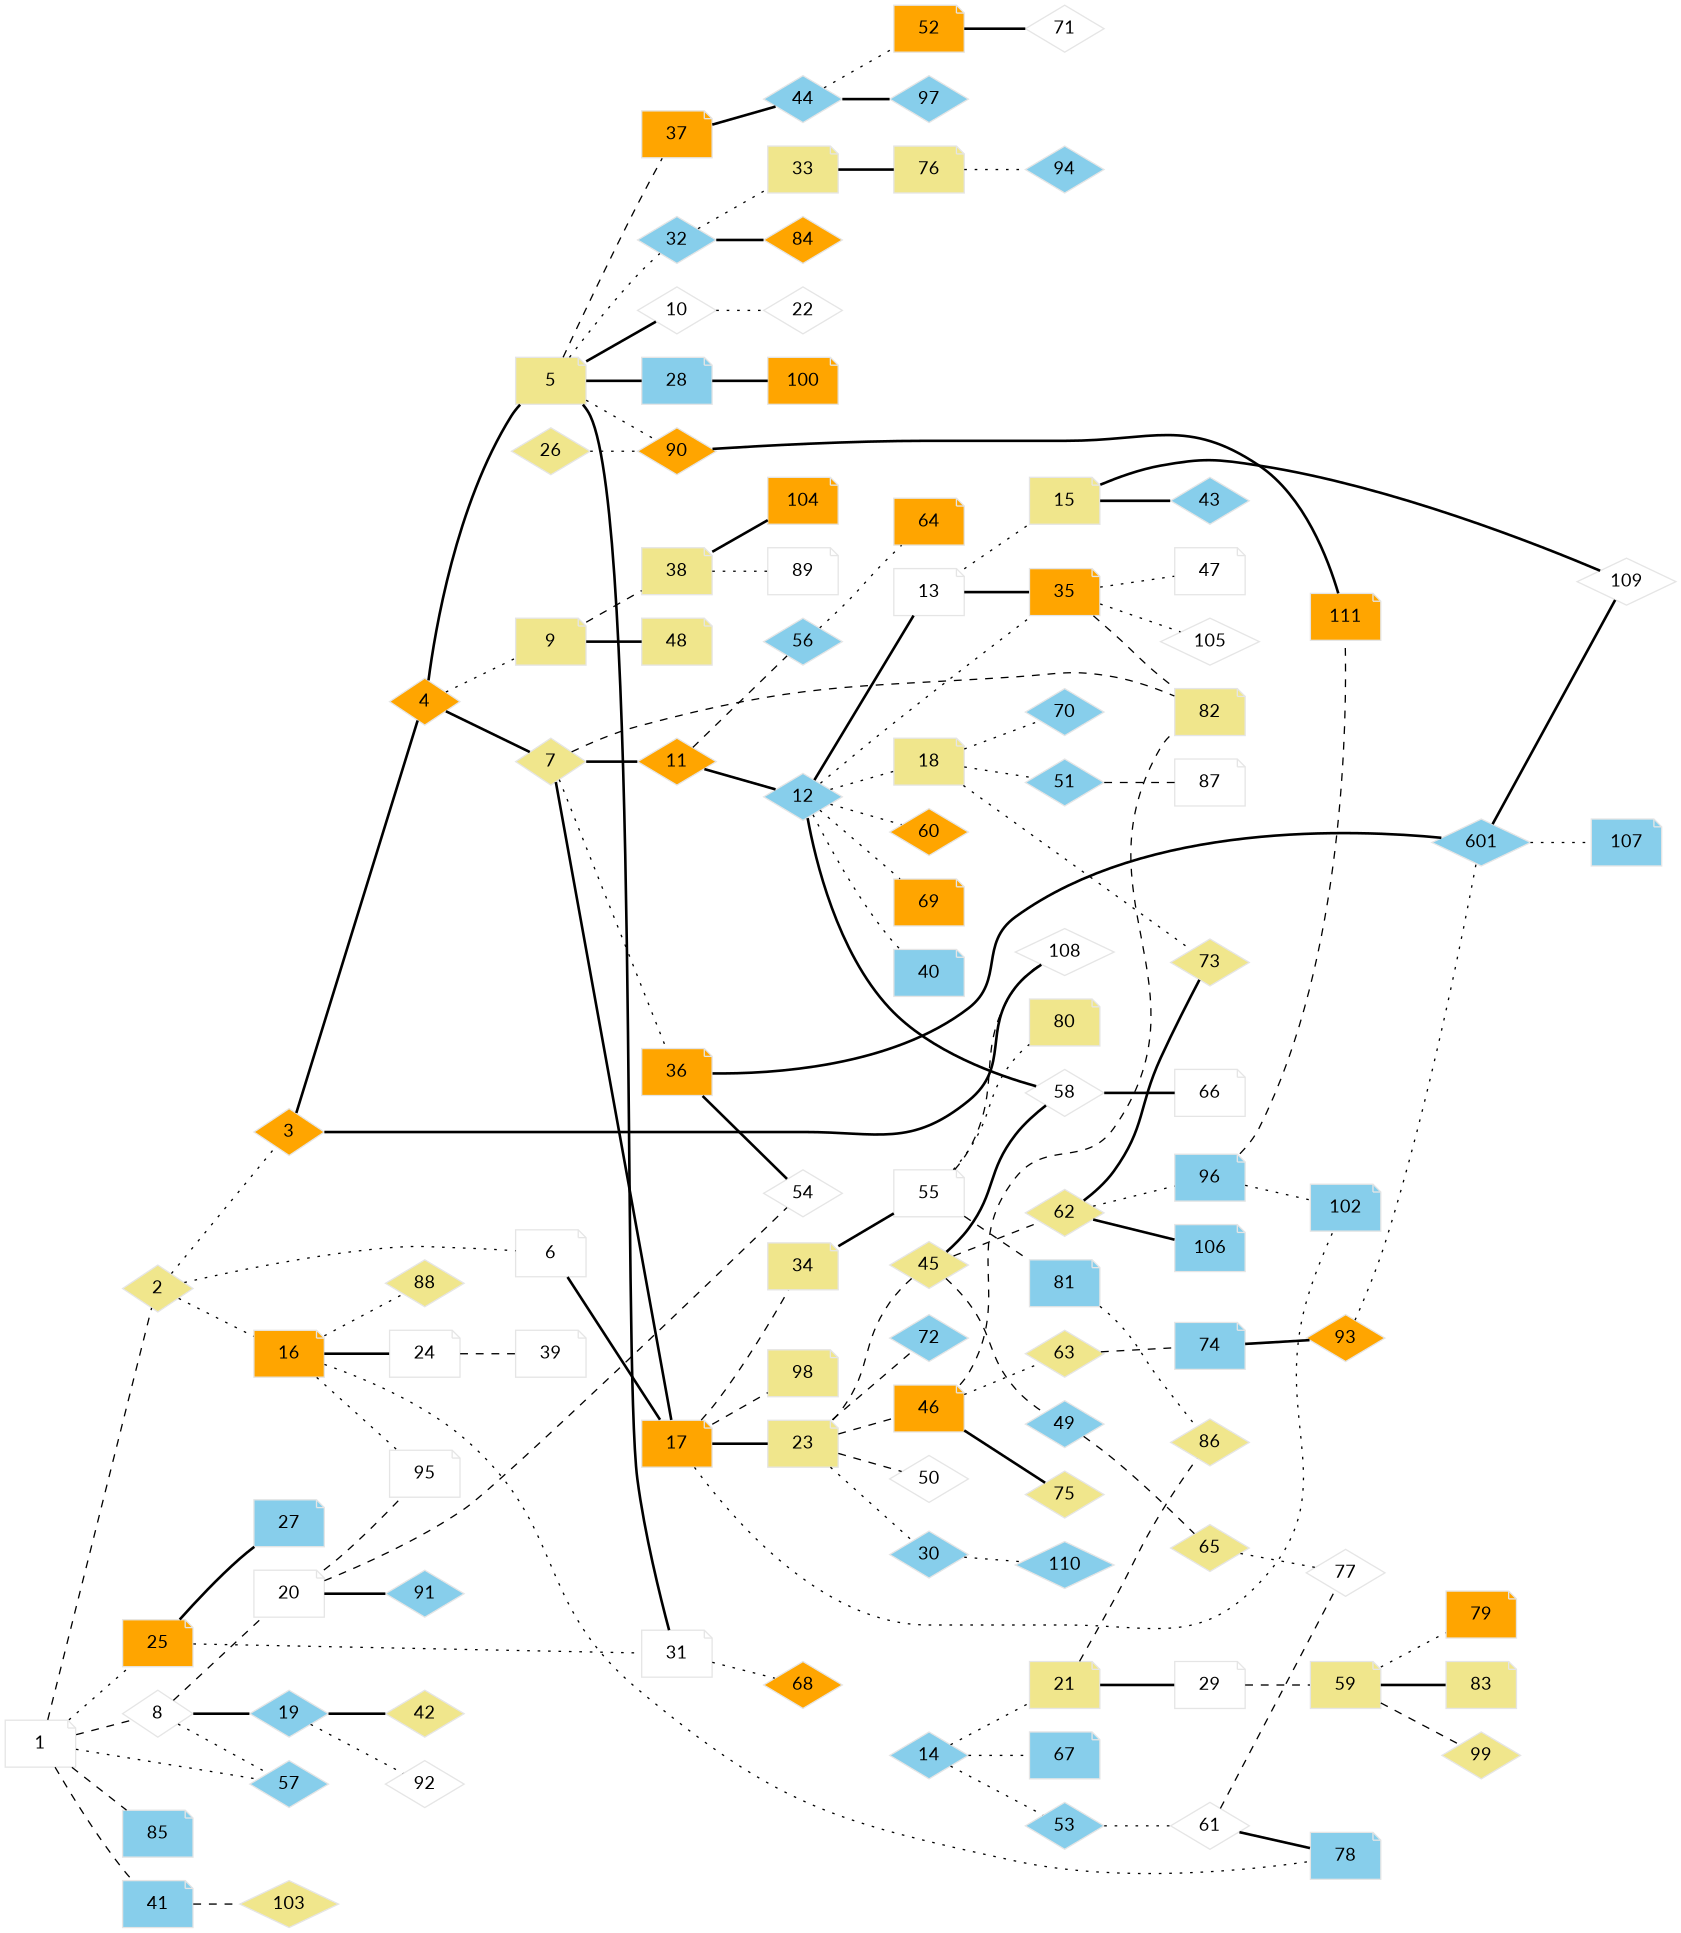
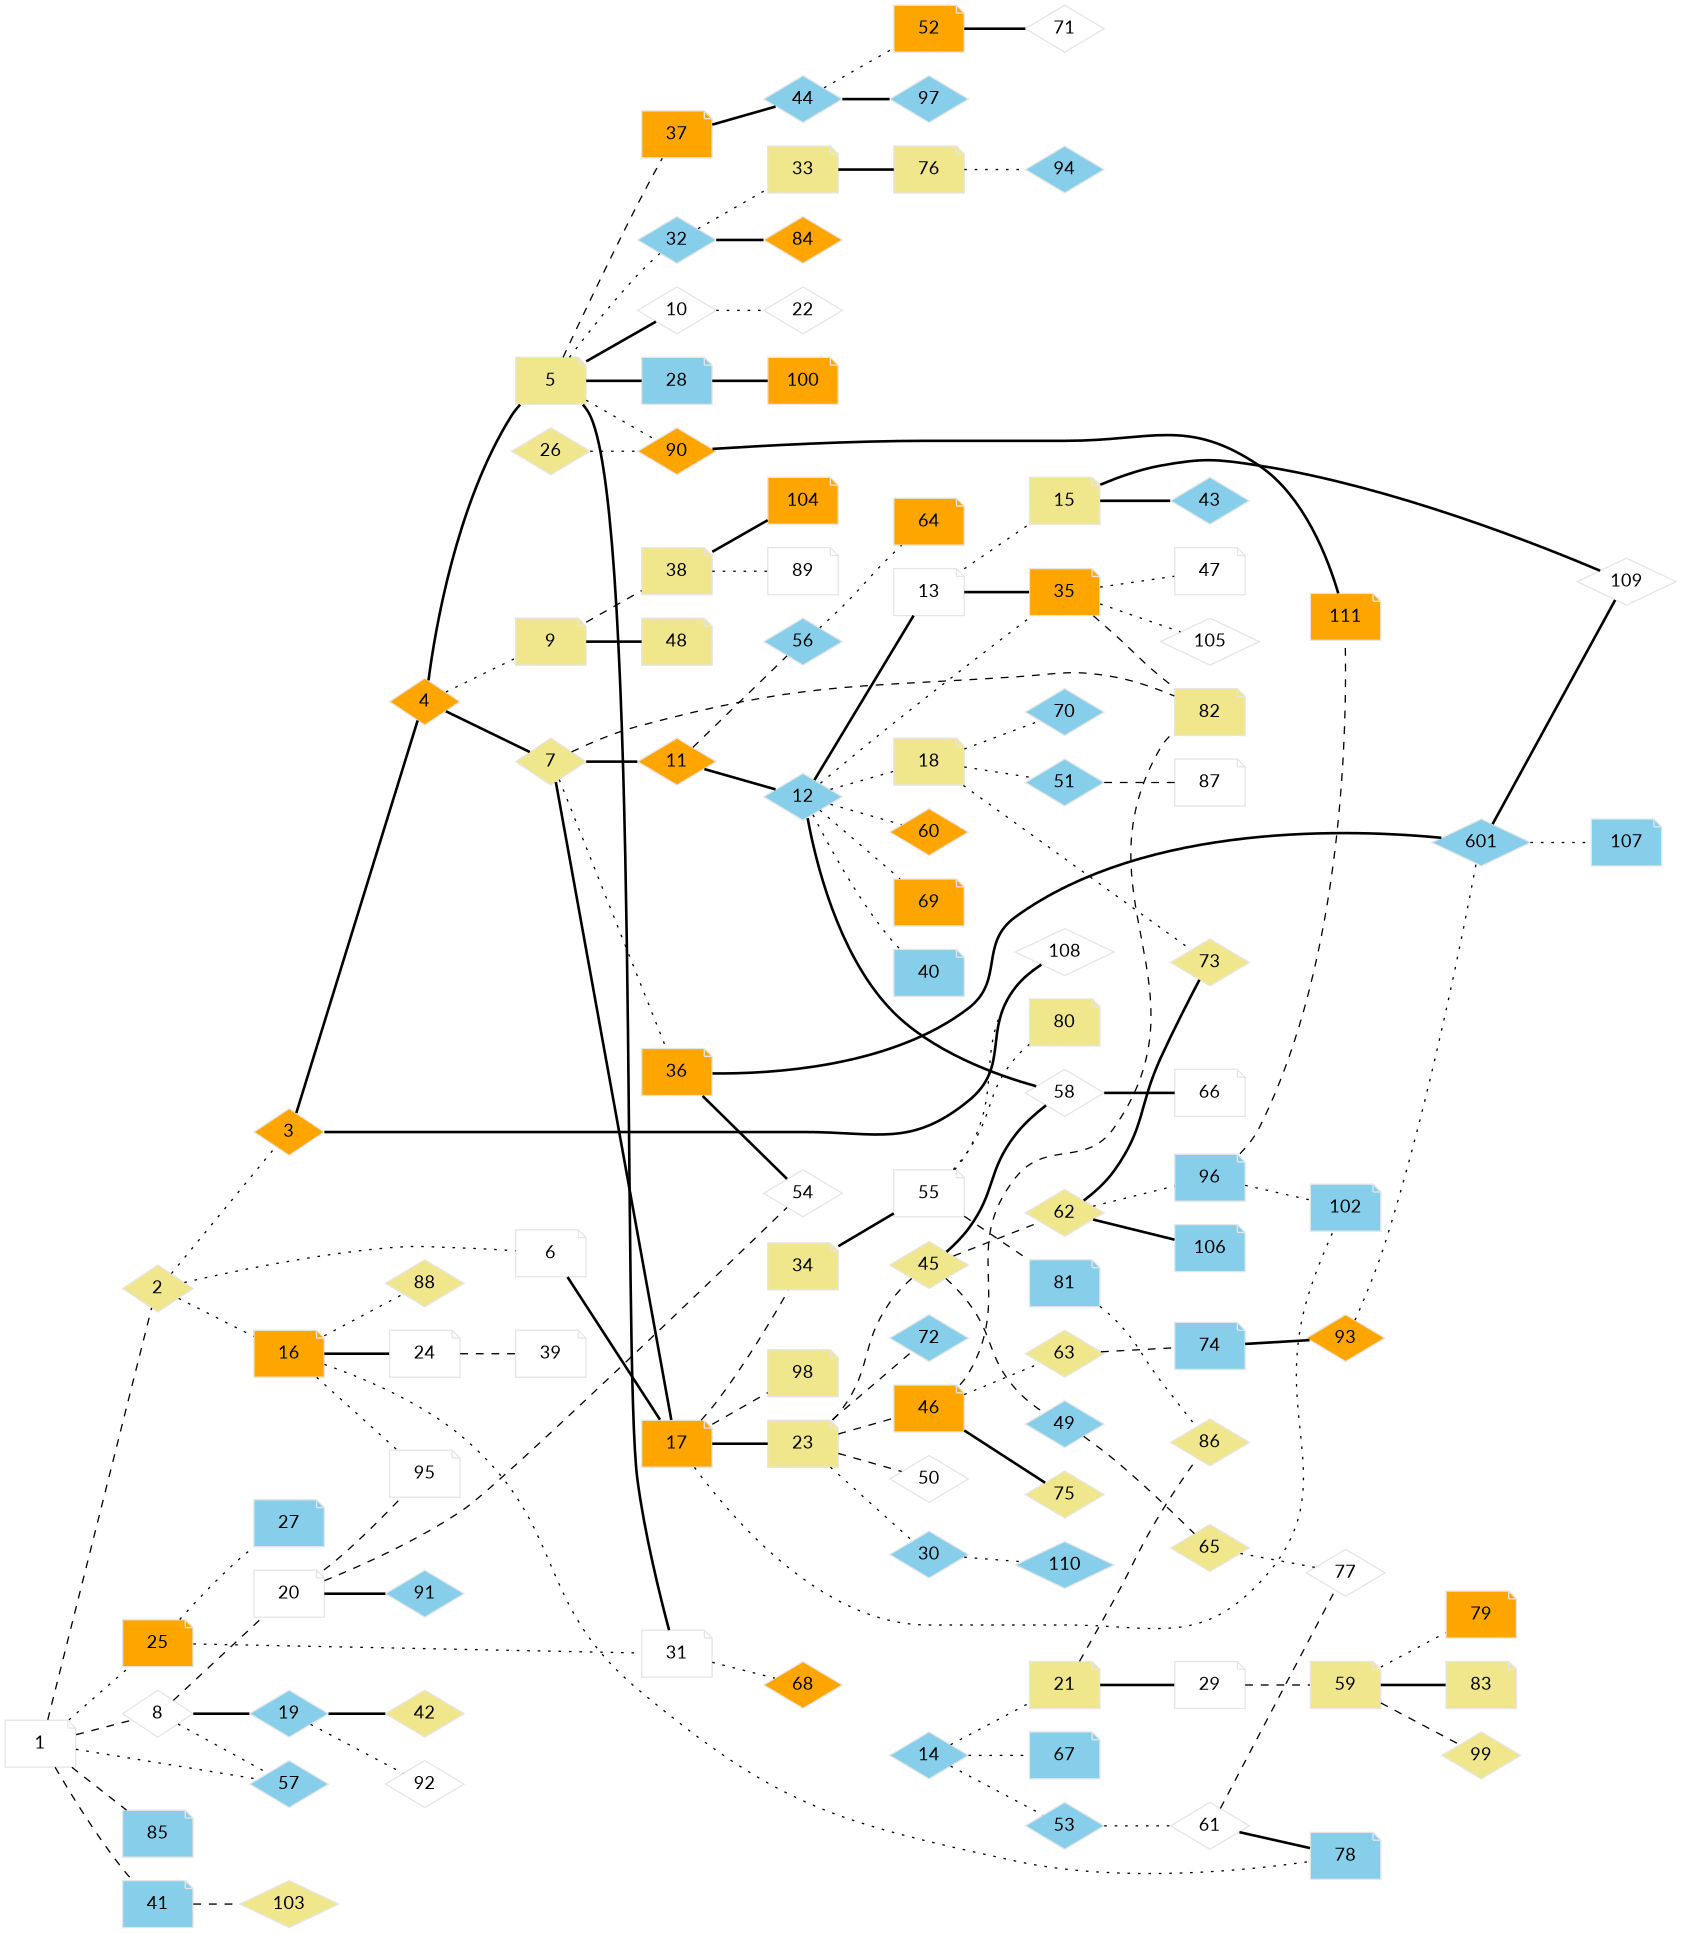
edge "108" -- "55": style dashed -> dotted
edge "27" -- "25": style bold -> dotted
